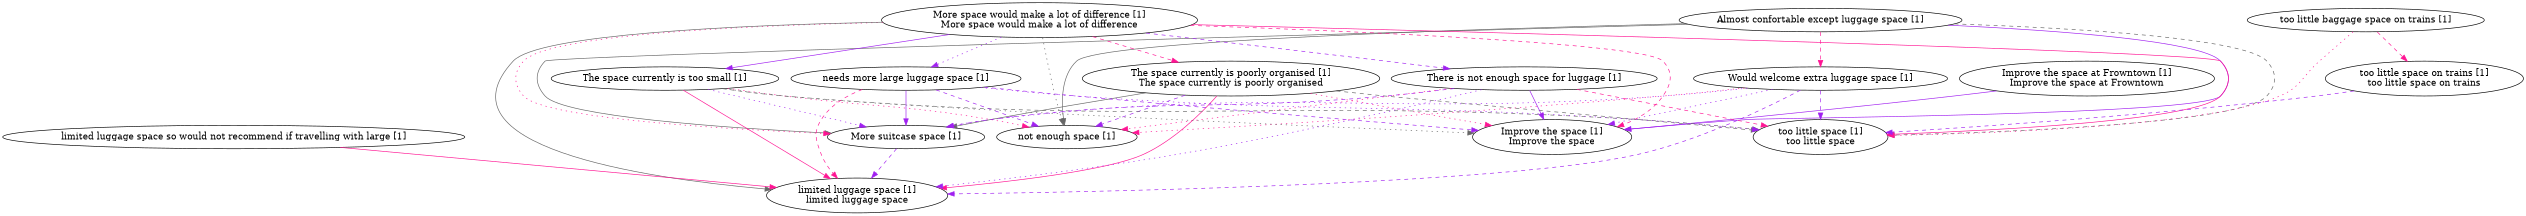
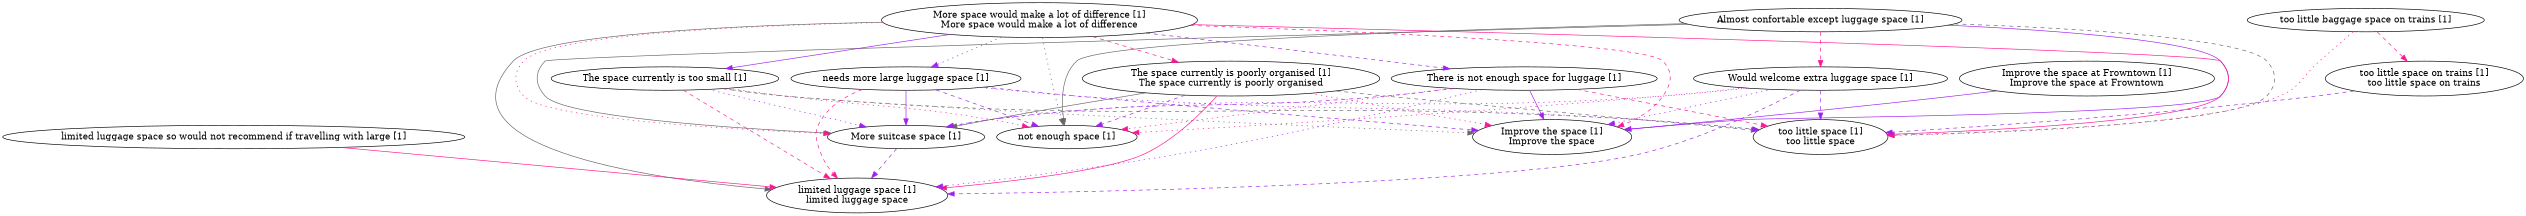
edge "The space currently is too small [1]" -> "limited luggage space [1] limited luggage space": style solid -> dashed
